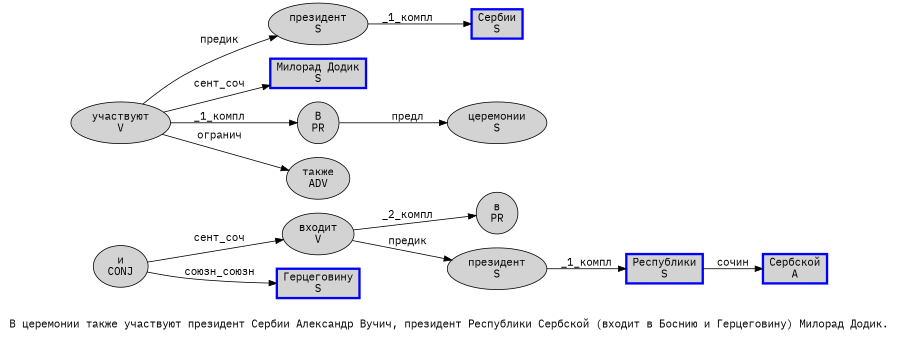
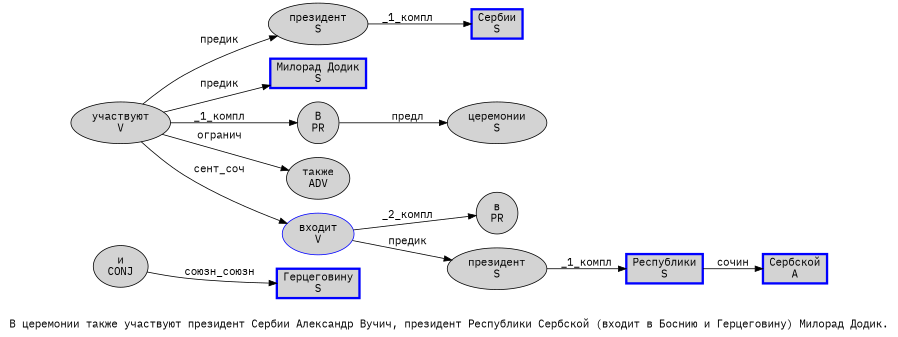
edge "участвуют V" -> "Милорад Додик S": label "сент_соч" -> "предик"
node "входит V": color black -> blue
edge "и CONJ" -> "входит V": now "участвуют V" -> "входит V"
